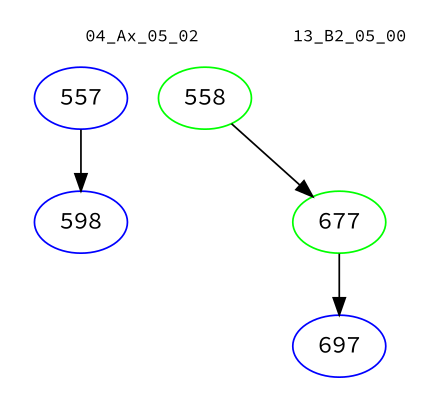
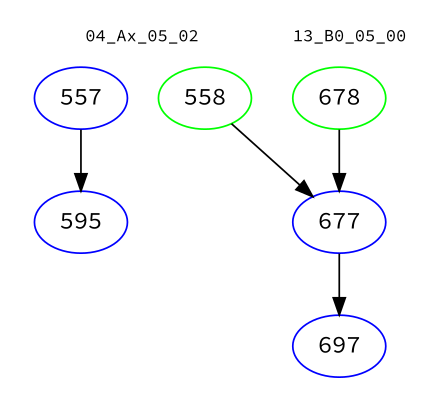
cluster "13_B2_05_00": label "13_B2_05_00" -> "13_B0_05_00"
node "678": added
node "598": label "598" -> "595"
node "677": color green -> blue
